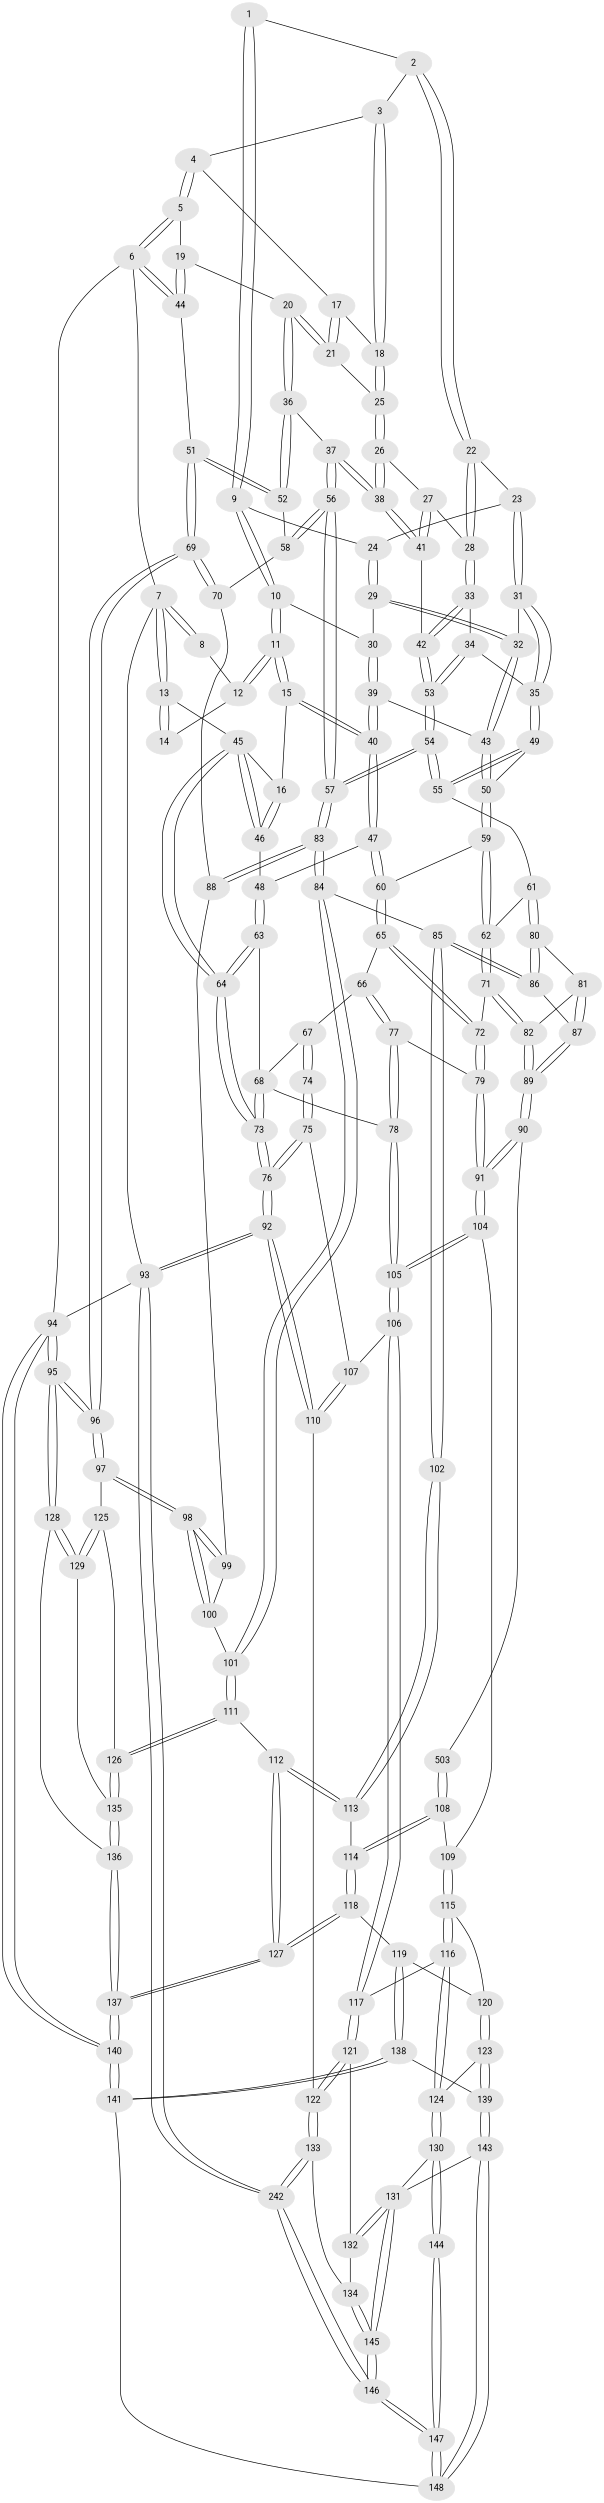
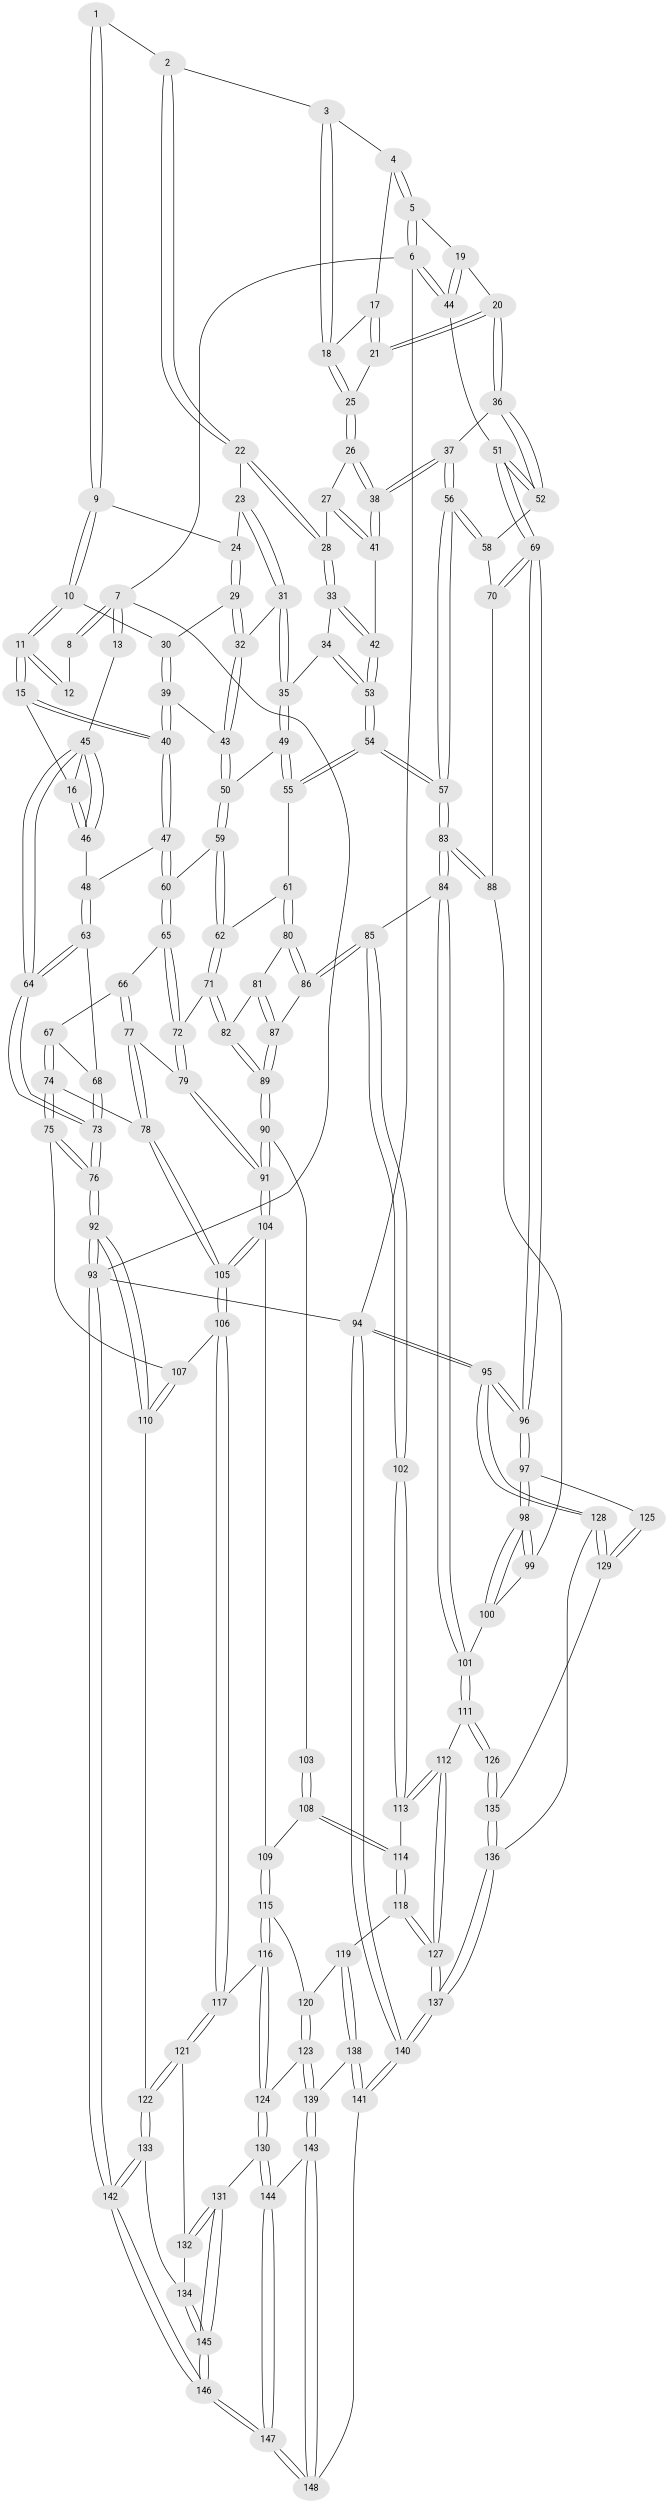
node "14": removed
edge "68" -- "78": now "74" -- "78"
edge "125" -- "126": removed
node "503": label "503" -> "103"
edge "143" -- "131": now "143" -- "144"
node "242": label "242" -> "142"
